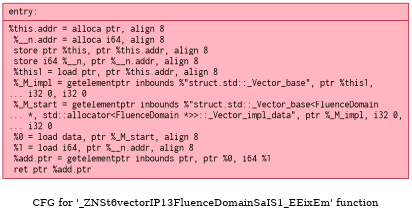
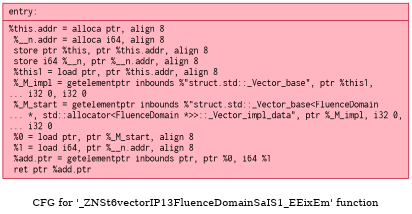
node "entry:": text "%0 = load data, ptr %_M_start, align 8" -> "%0 = load ptr, ptr %_M_start, align 8"
